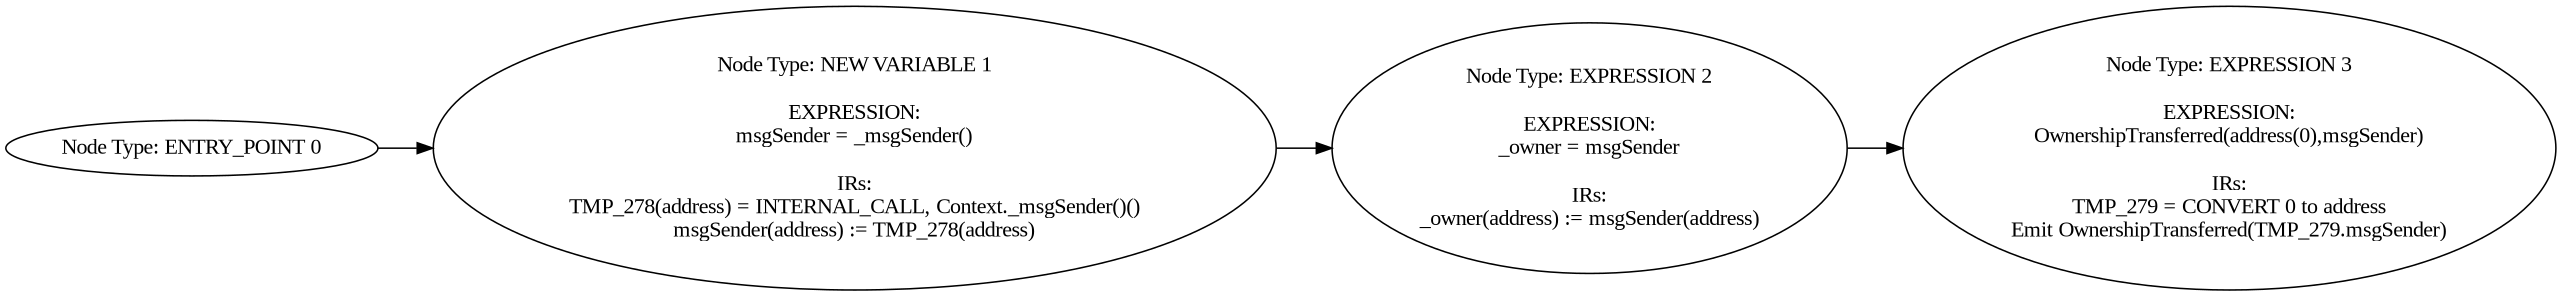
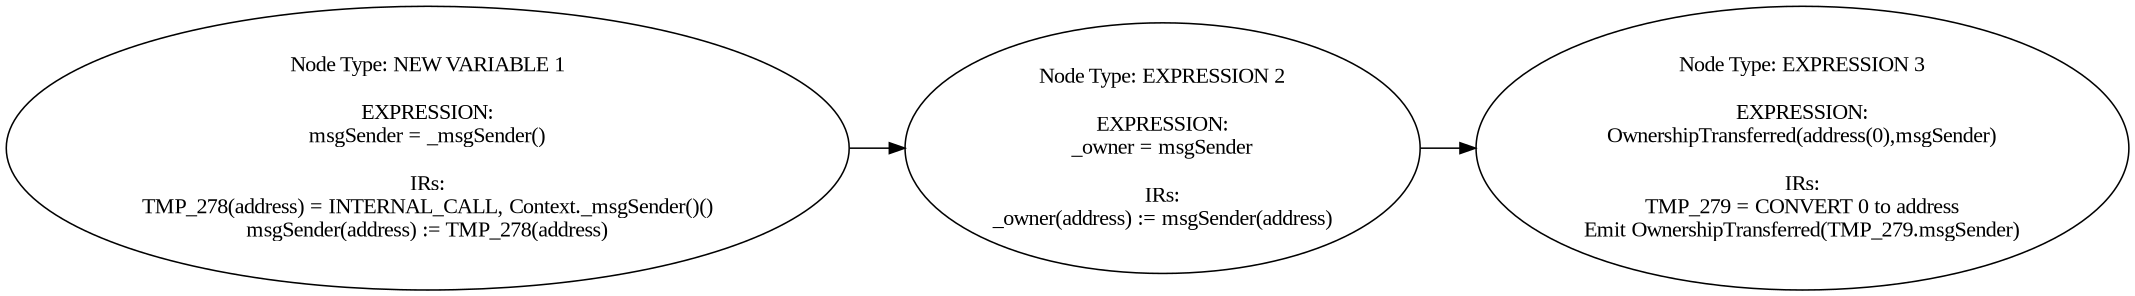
node "Node Type: ENTRY_POINT 0": removed
